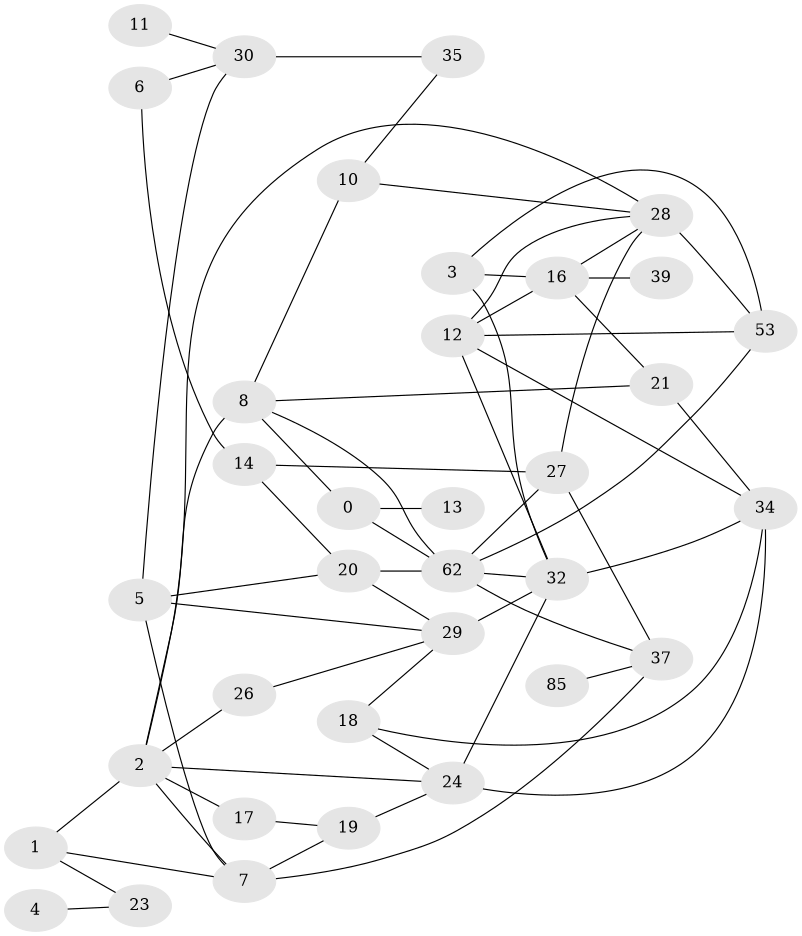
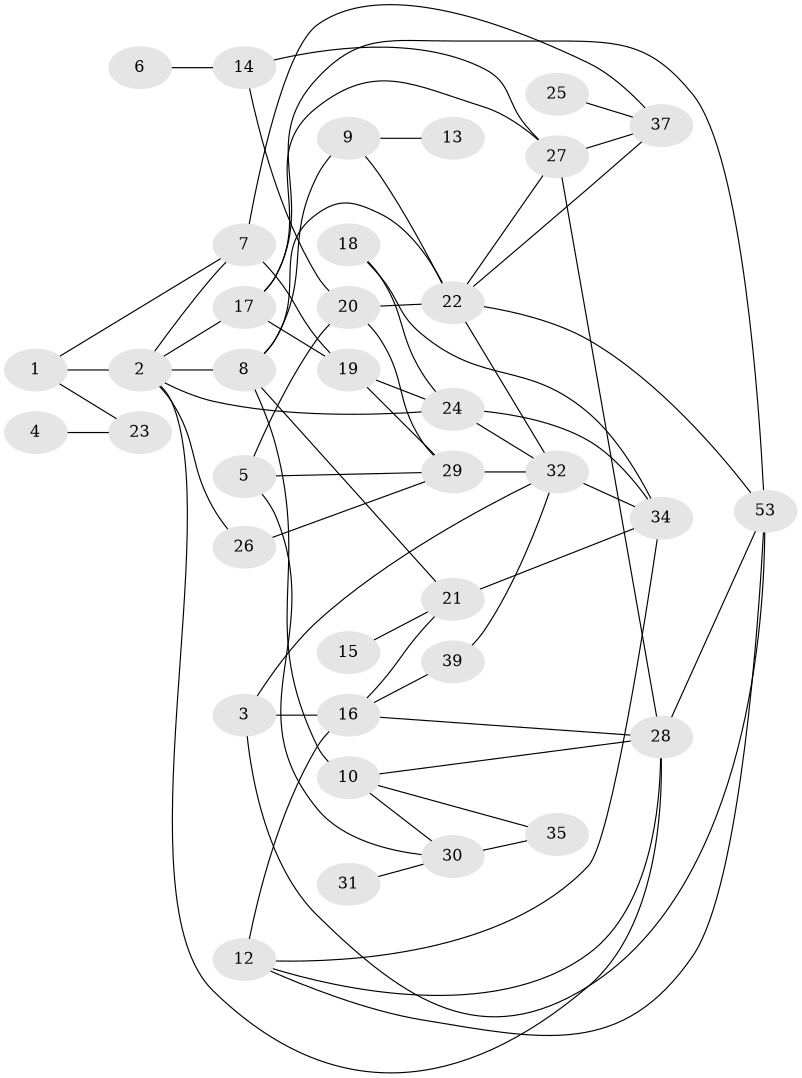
node "11": label "11" -> "31"
edge "17" -- "53": added
edge "30" -- "6": now "30" -- "10"
edge "27" -- "17": added
edge "12" -- "32": now "39" -- "32"
node "0": label "0" -> "9"
node "62": label "62" -> "22"
node "15": added
edge "29" -- "18": now "29" -- "19"
node "85": label "85" -> "25"
edge "5" -- "7": removed
